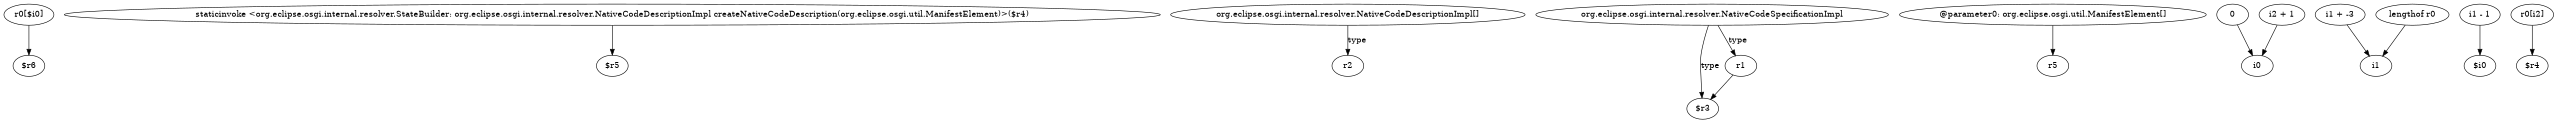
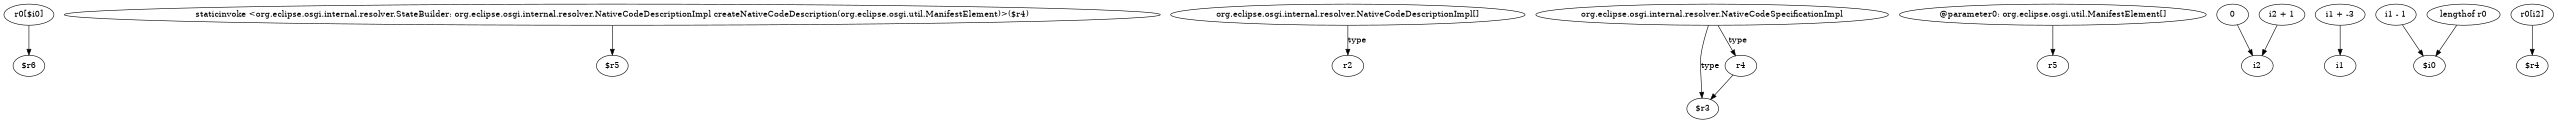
edge "lengthof r0" -> "i1": now "lengthof r0" -> "$i0"
node "r1": label "r1" -> "r4"
node "i0": label "i0" -> "i2"
